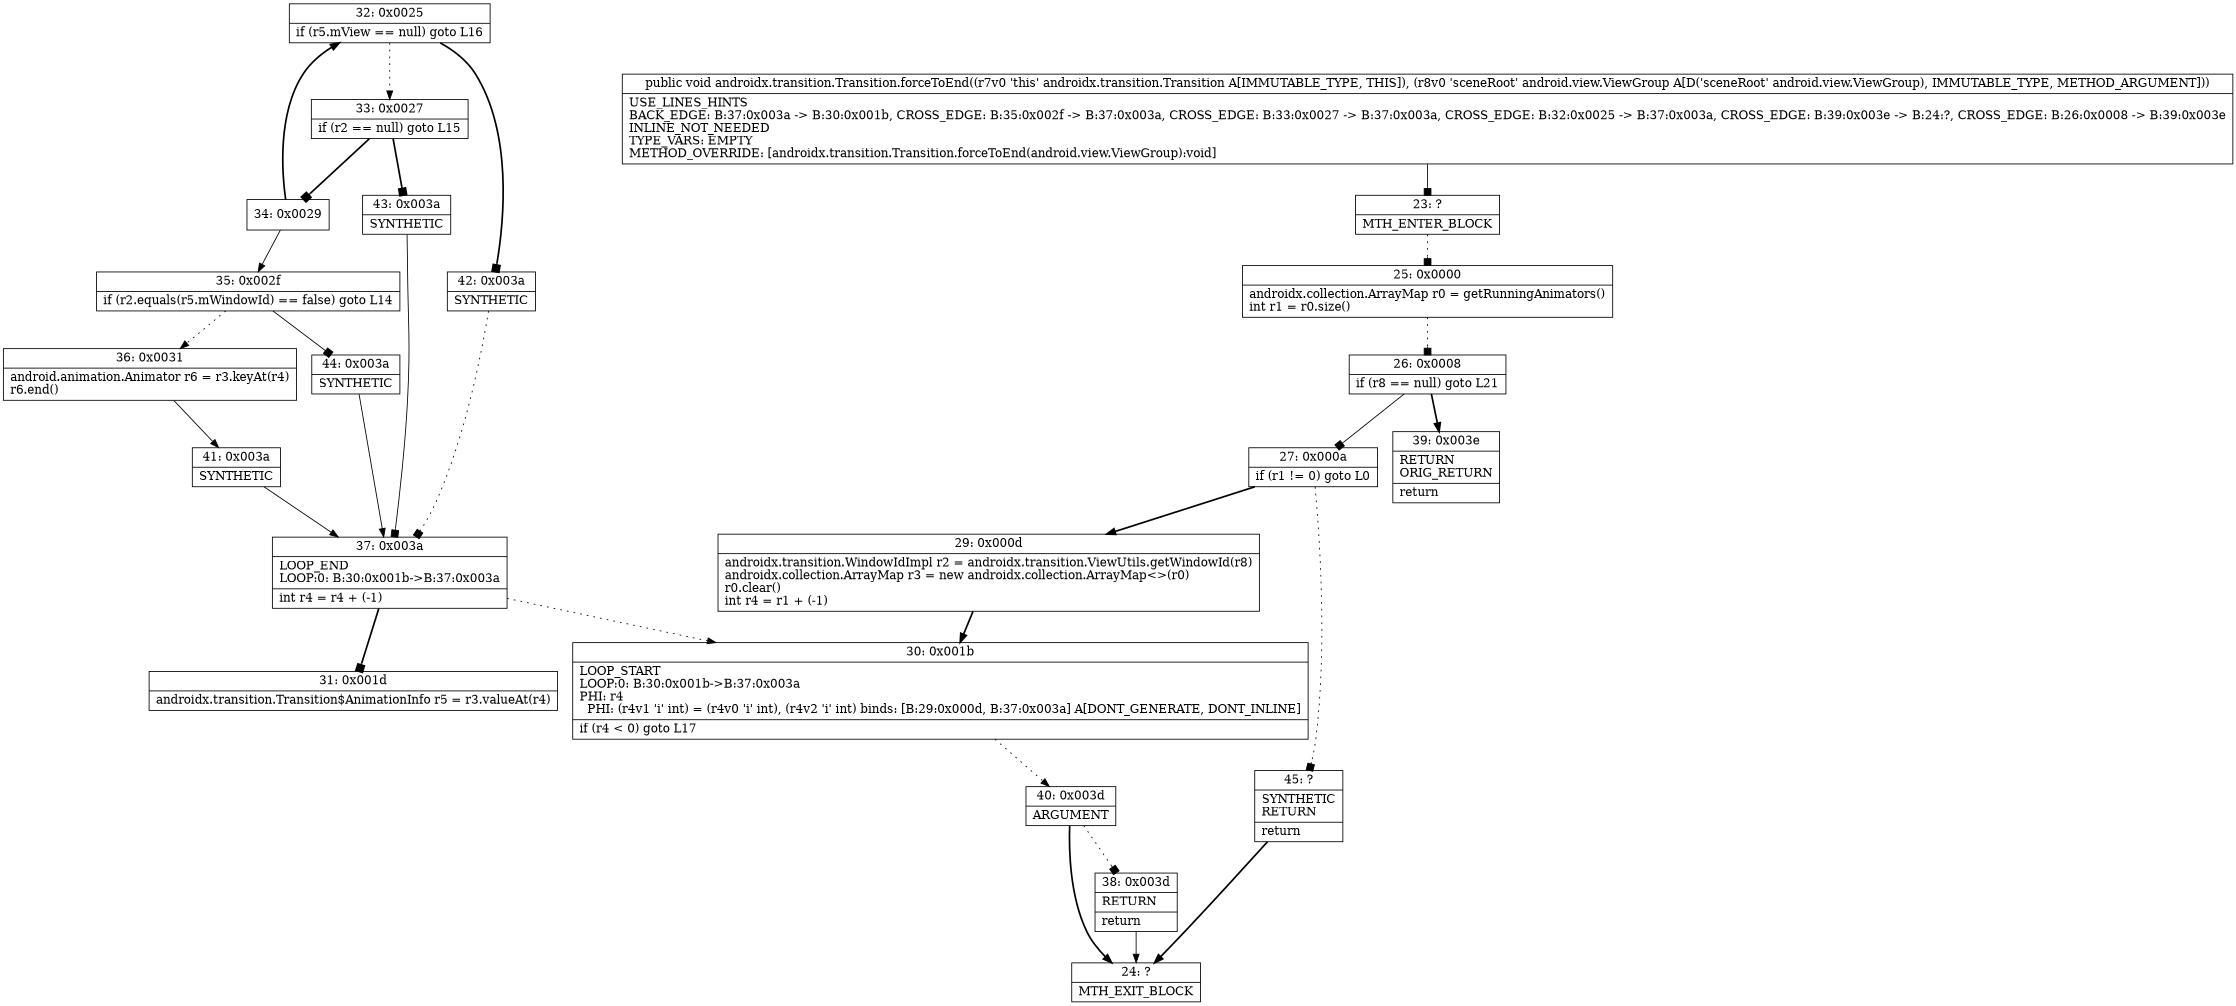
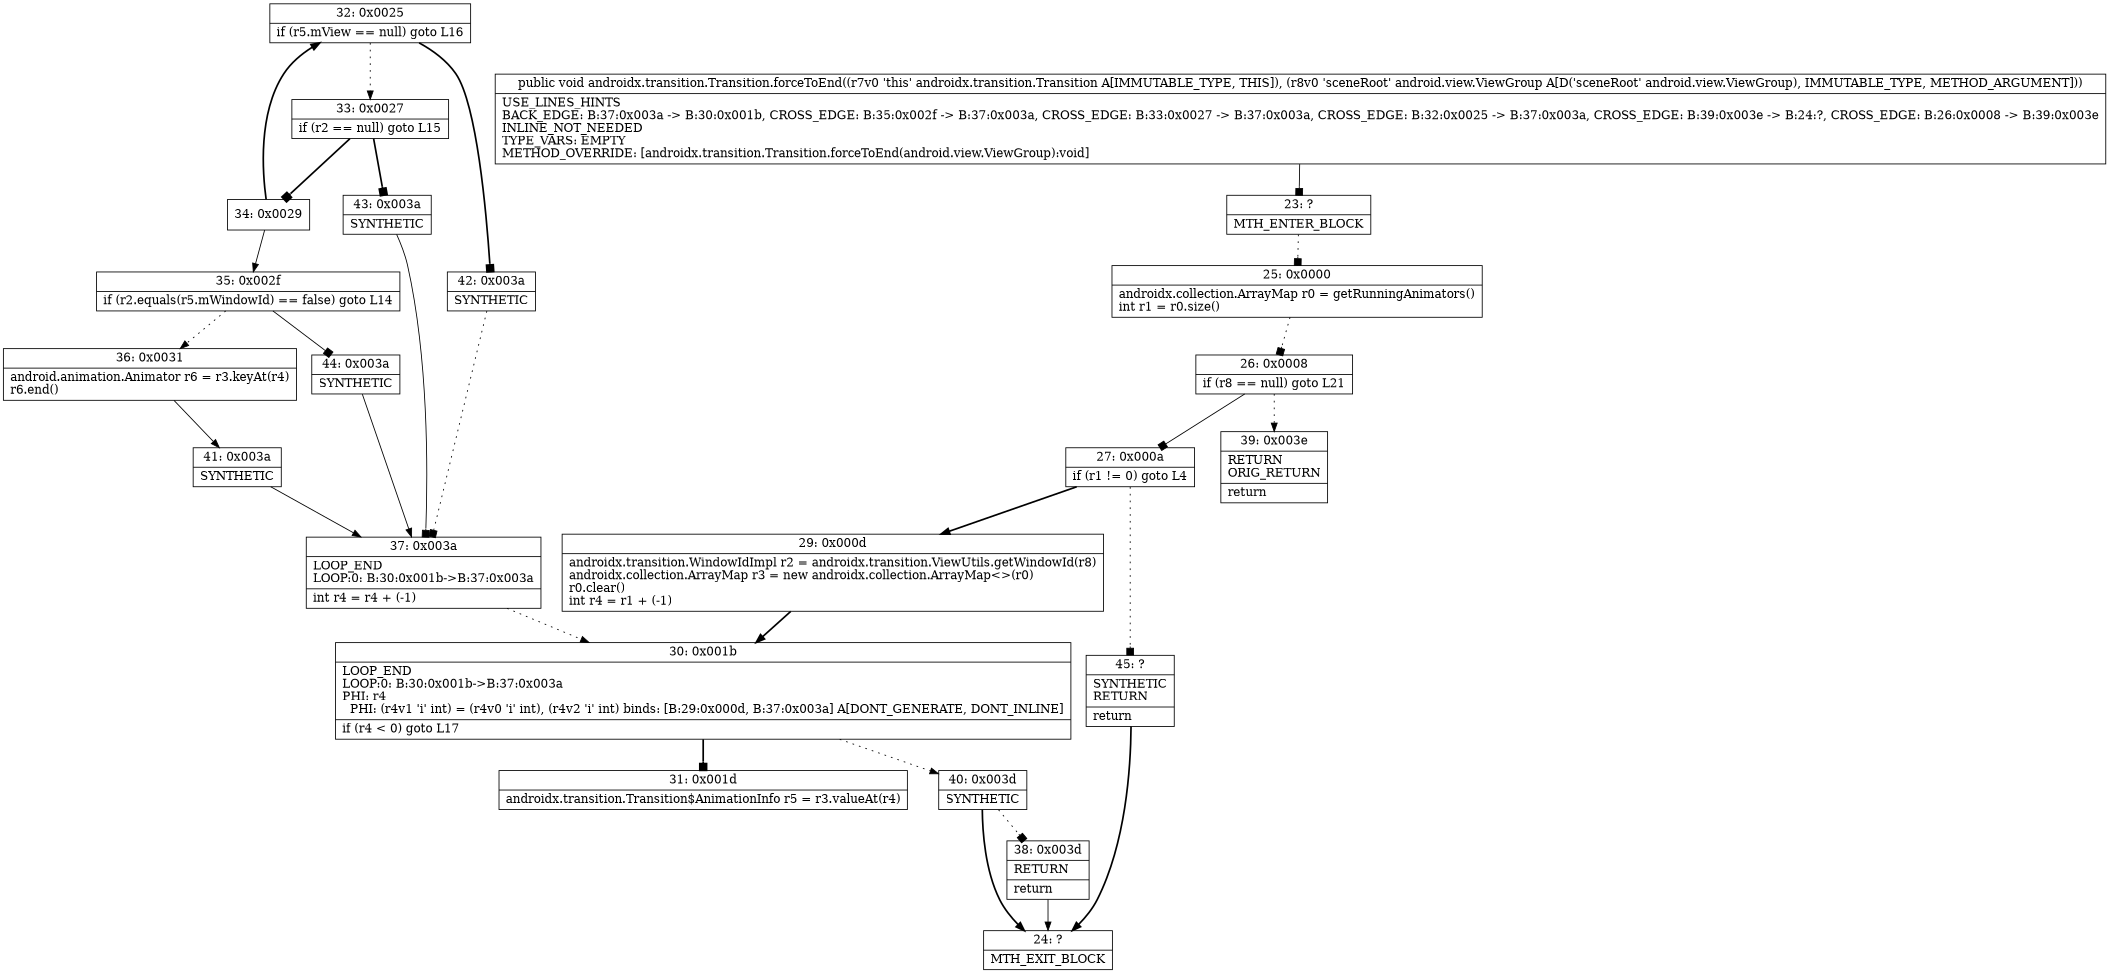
edge "26: 0x0008" -> "39: 0x003e": style bold -> dotted
node "27: 0x000a": text "if (r1 != 0) goto L0" -> "if (r1 != 0) goto L4"
edge "37: 0x003a" -> "31: 0x001d": now "30: 0x001b" -> "31: 0x001d"
node "30: 0x001b": text "LOOP_START" -> "LOOP_END"
node "40: 0x003d": text "ARGUMENT" -> "SYNTHETIC"
